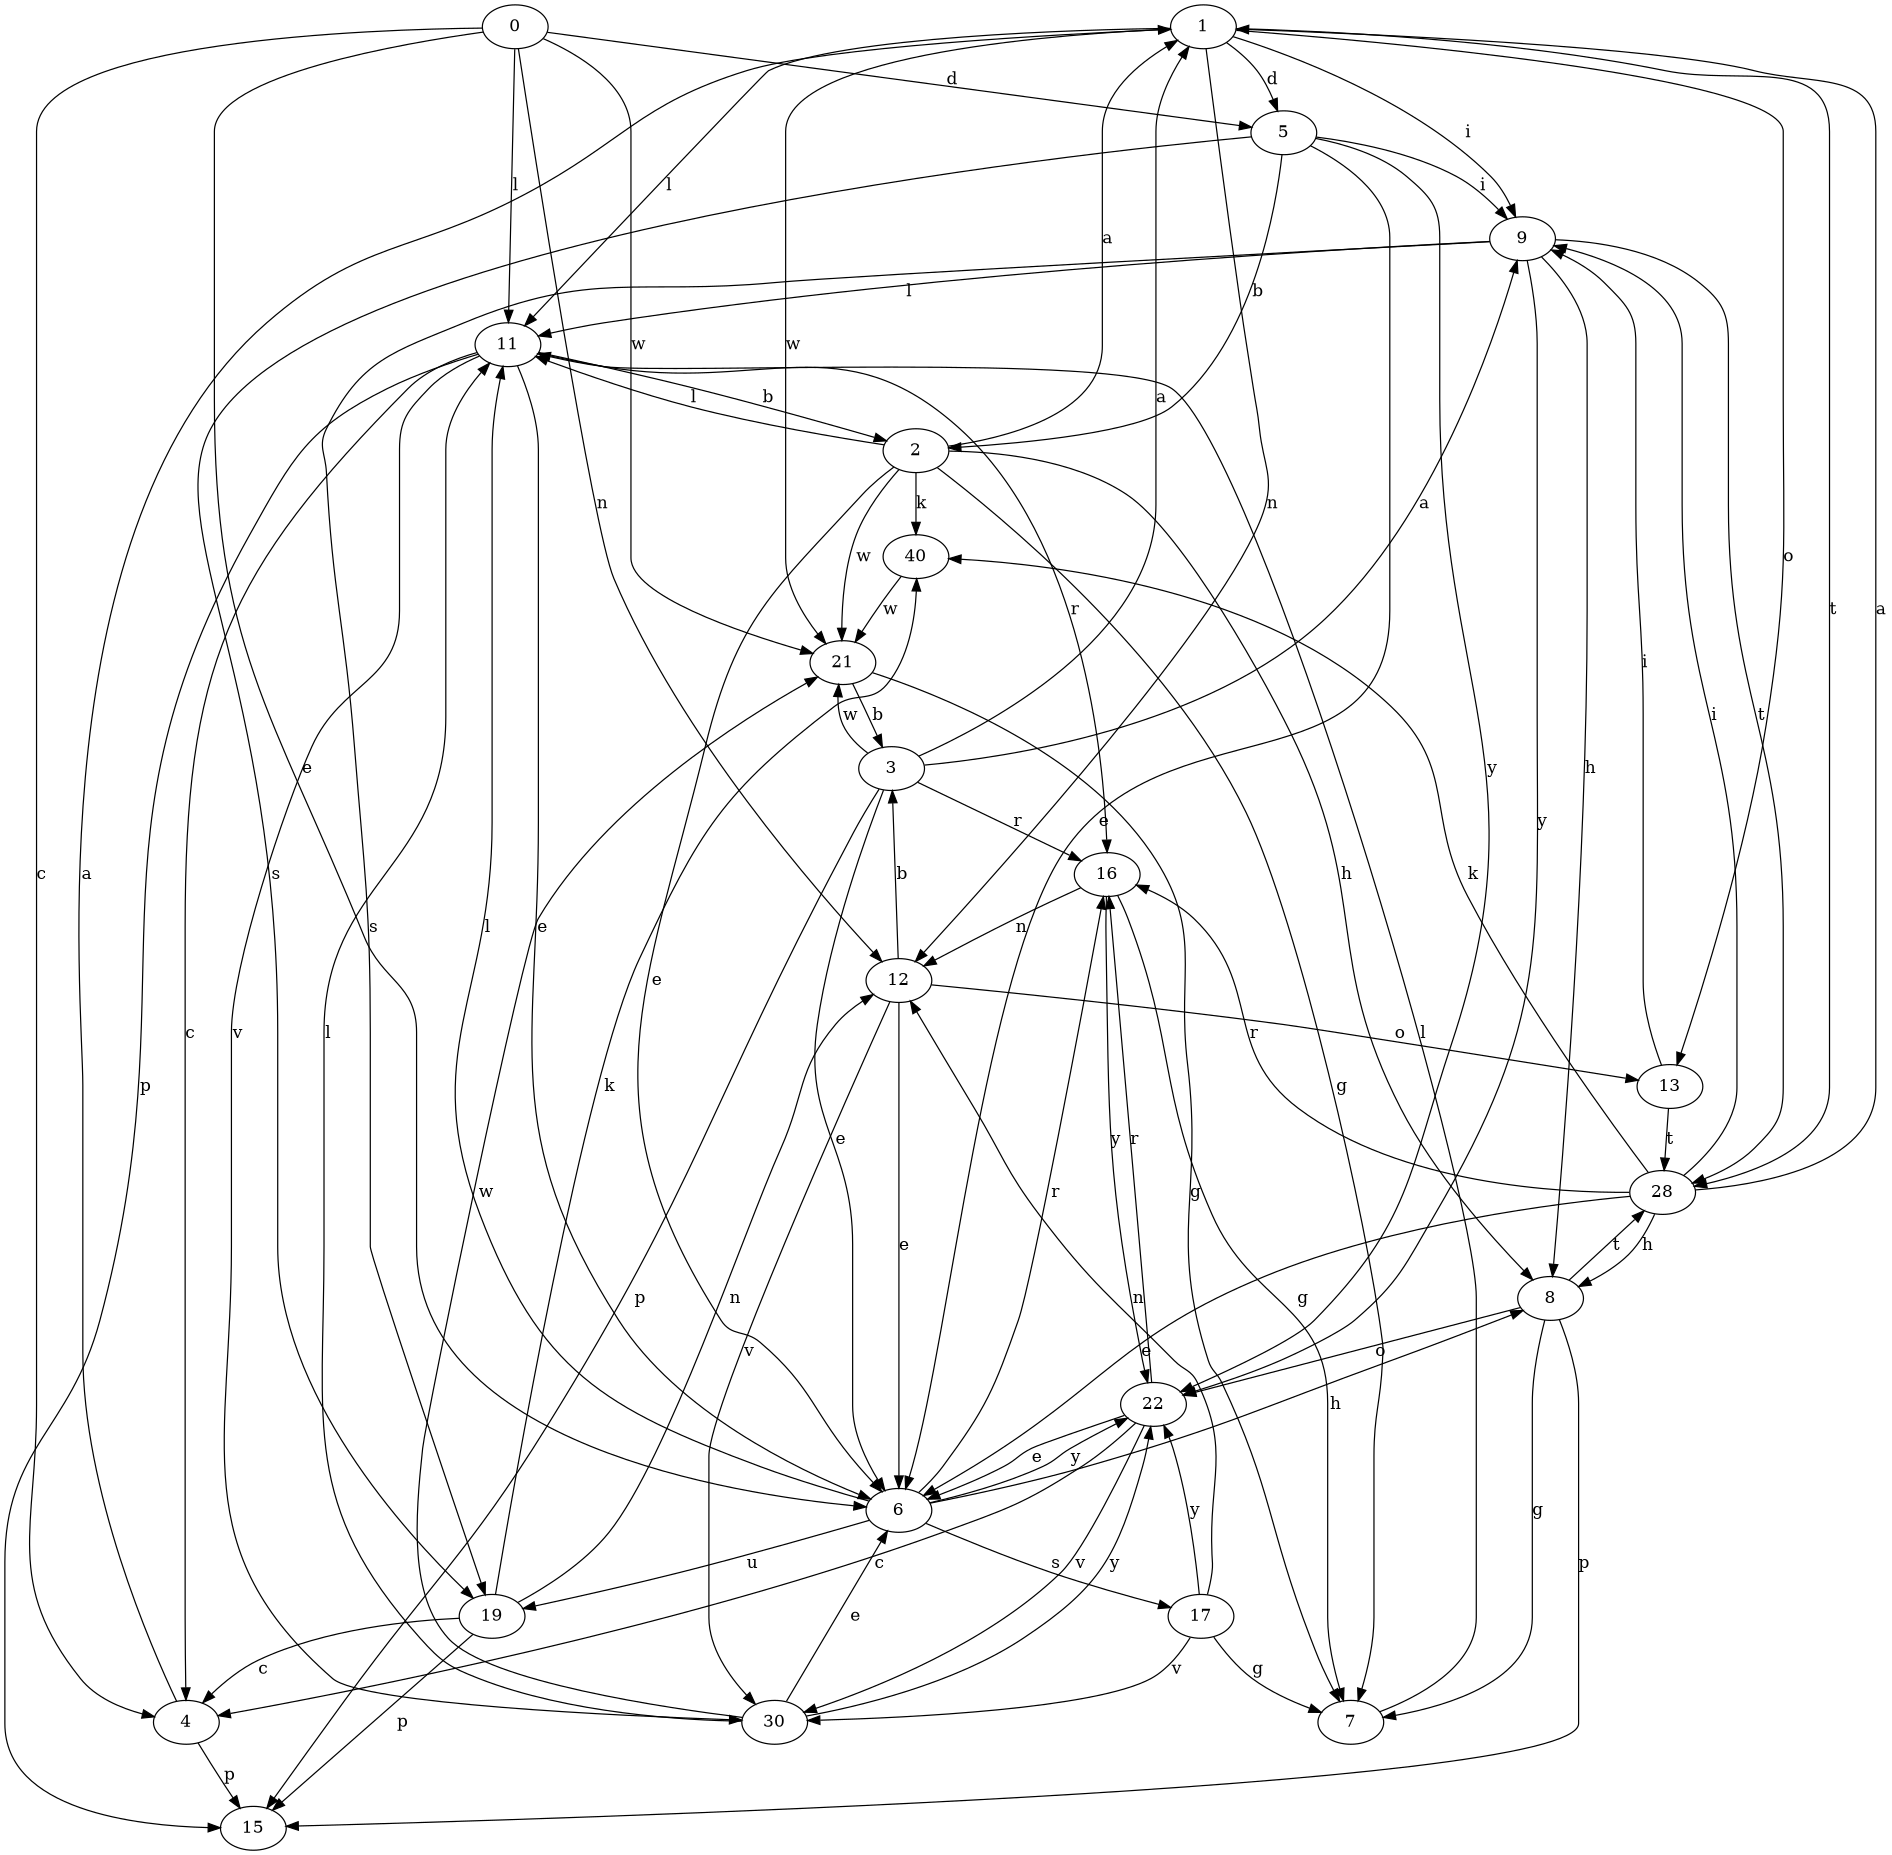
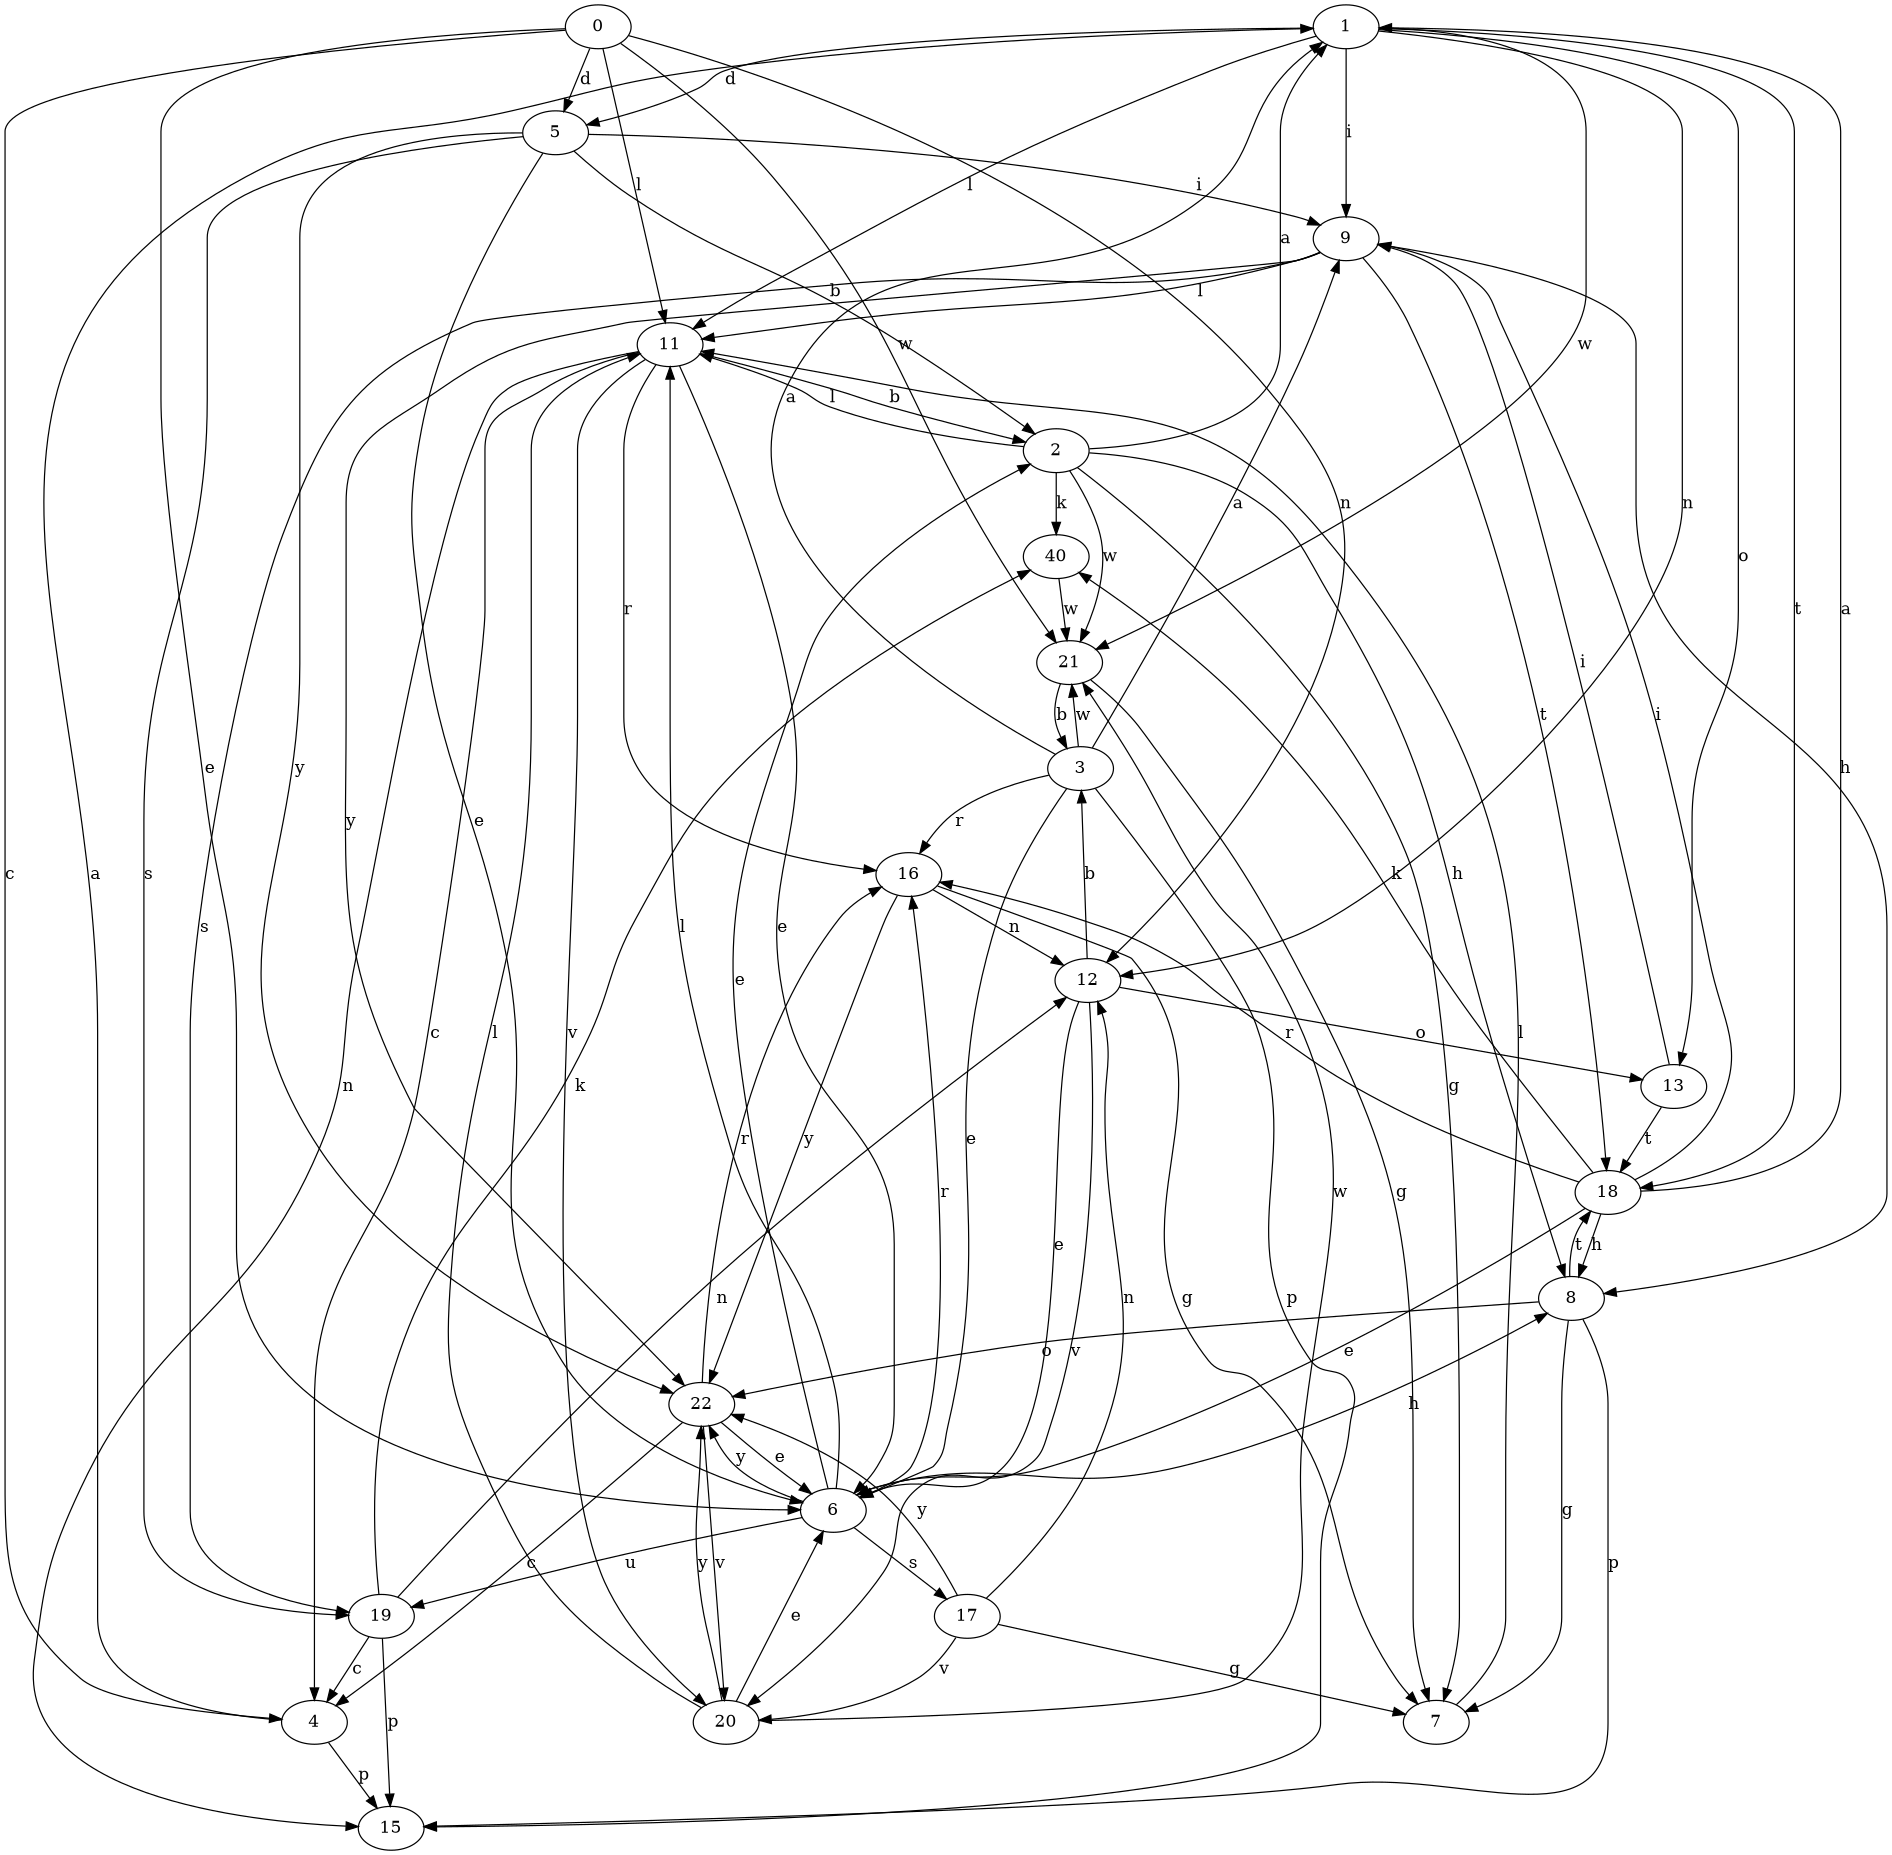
edge "2" -> "6": reversed
edge "11" -> "15": label "p" -> "n"
node "28": label "28" -> "18"
node "30": label "30" -> "20"
